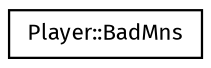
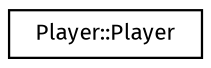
node "Player::BadMns": label "Player::BadMns" -> "Player::Player"
